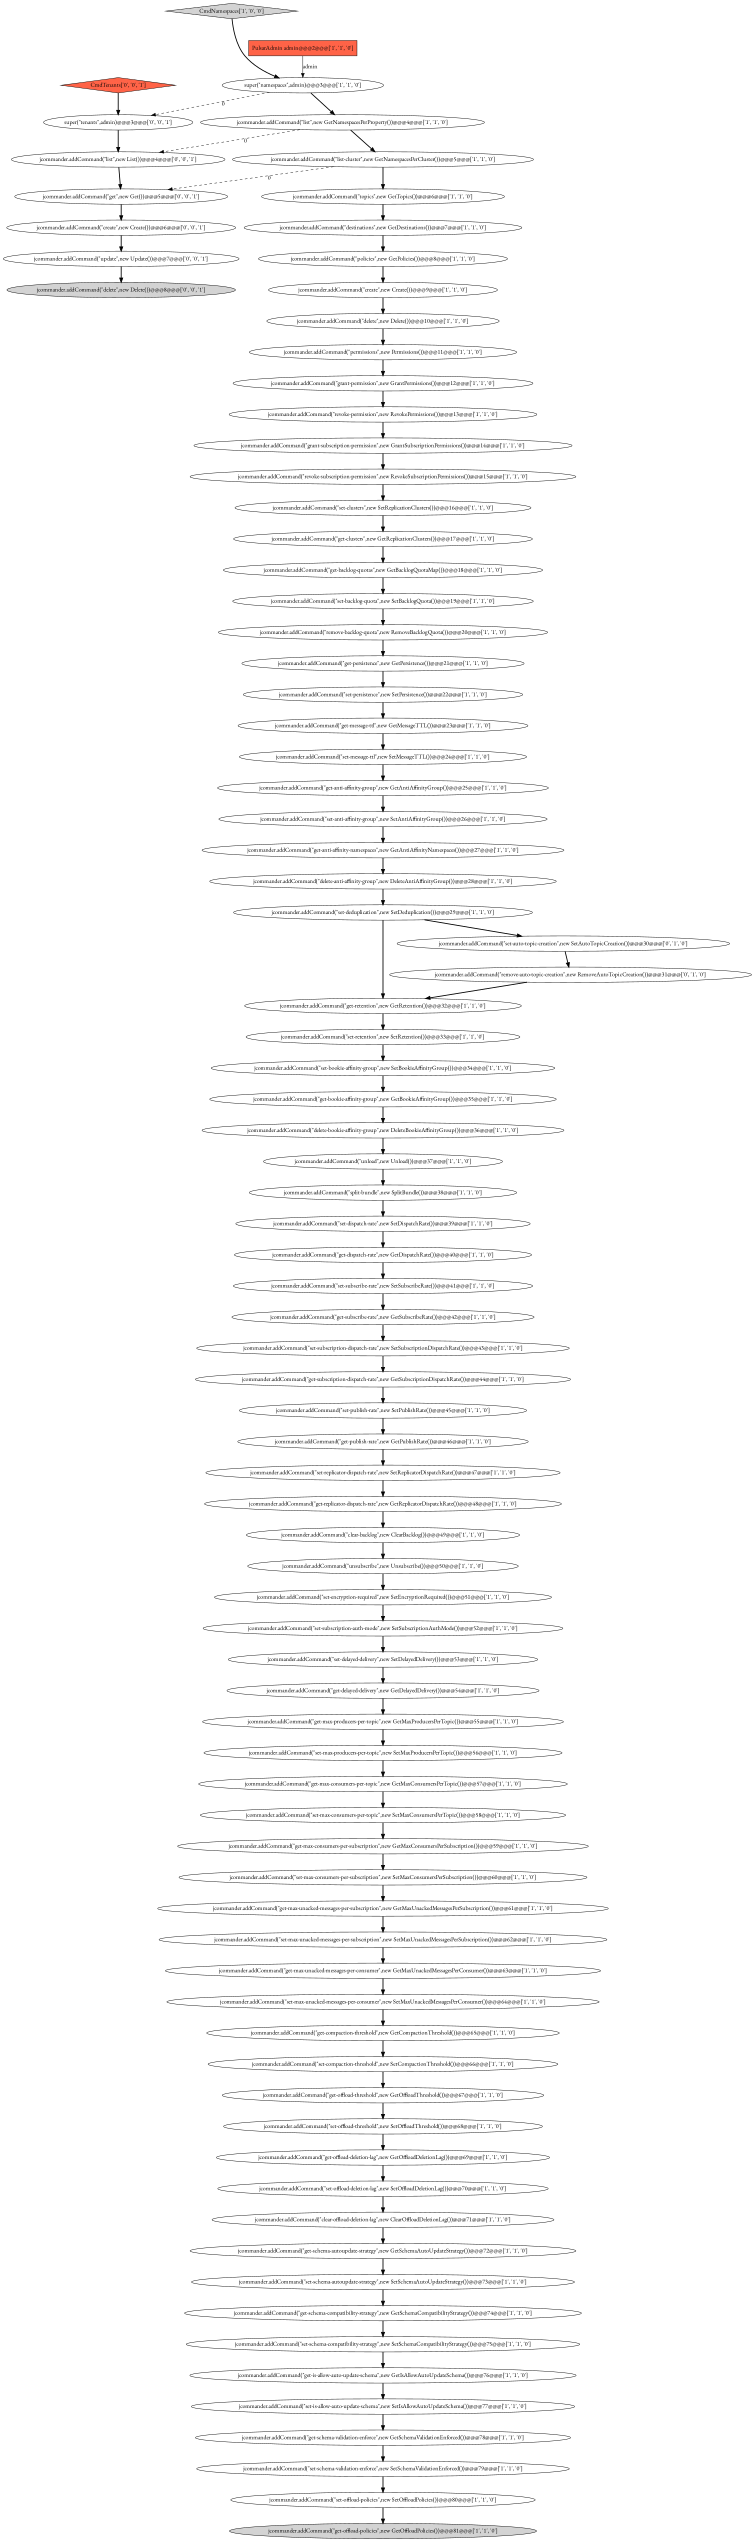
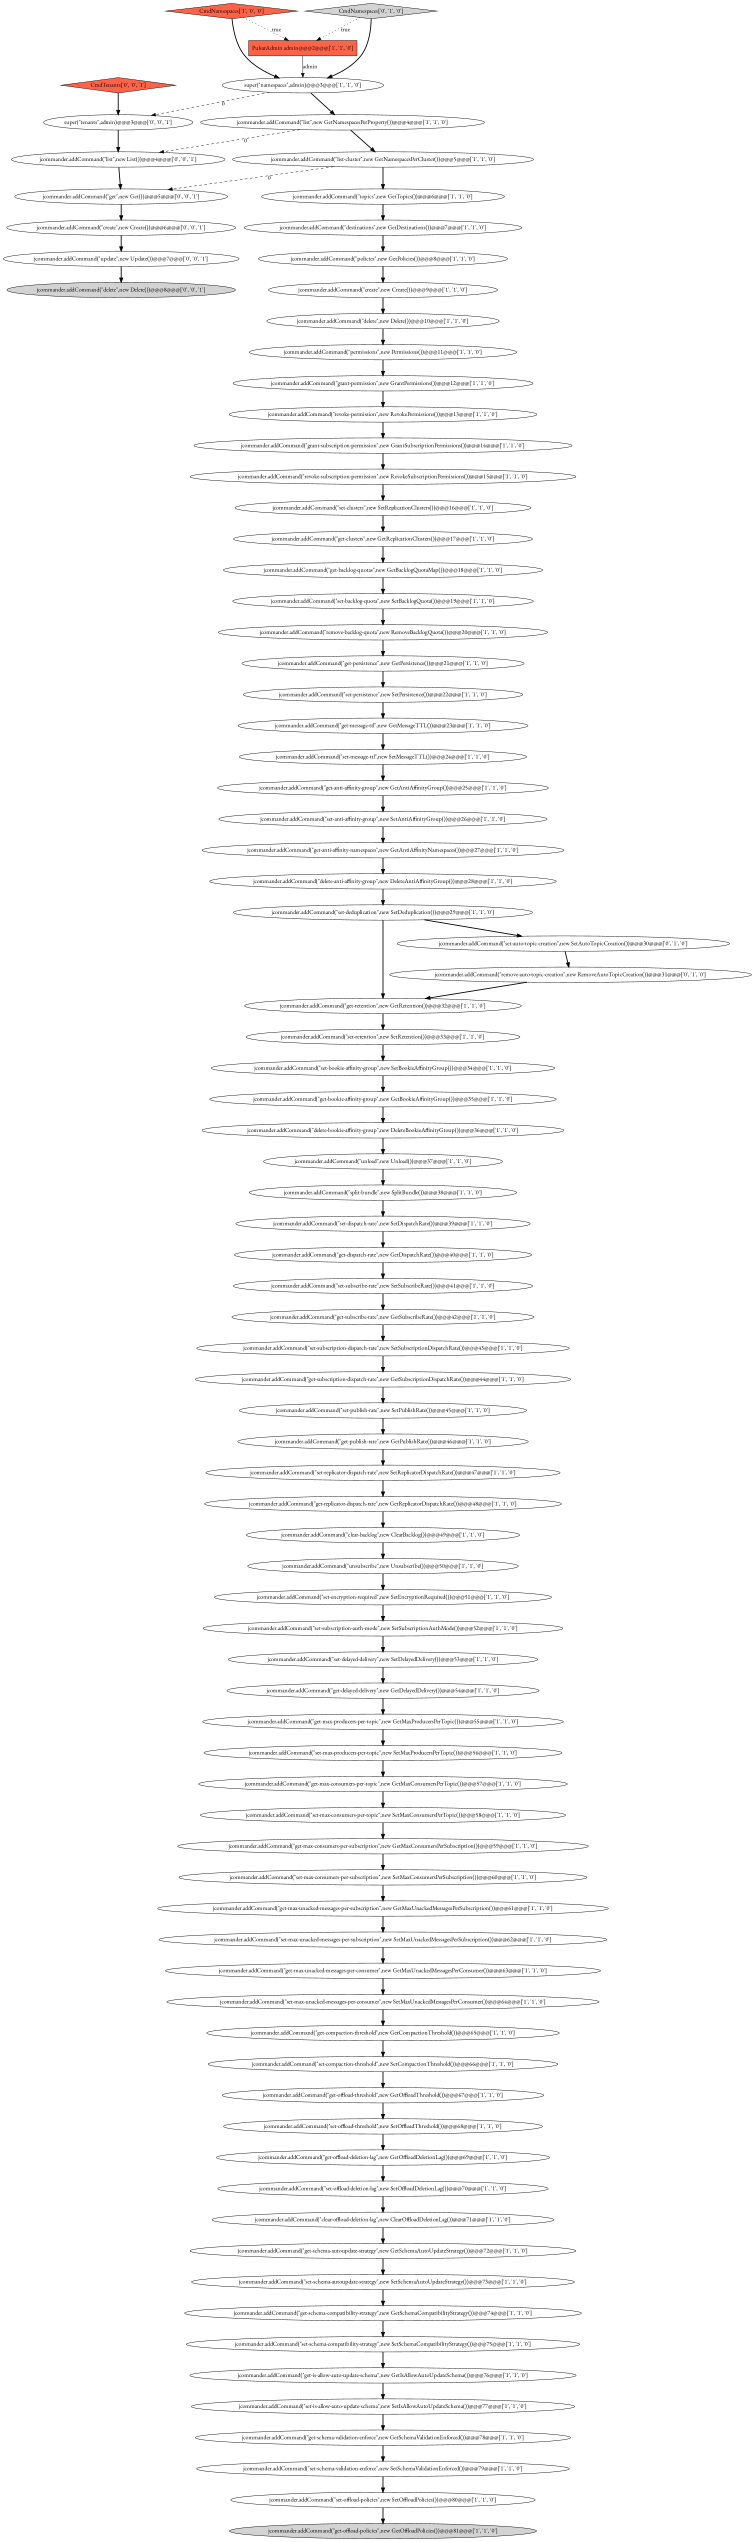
node "CmdNamespaces['1', '0', '0']": fillcolor lightgray -> tomato
node "CmdNamespaces['0', '1', '0']": added
edge "CmdNamespaces['1', '0', '0']" -> "PulsarAdmin admin@@@2@@@['1', '1', '0']": added, label "true"
